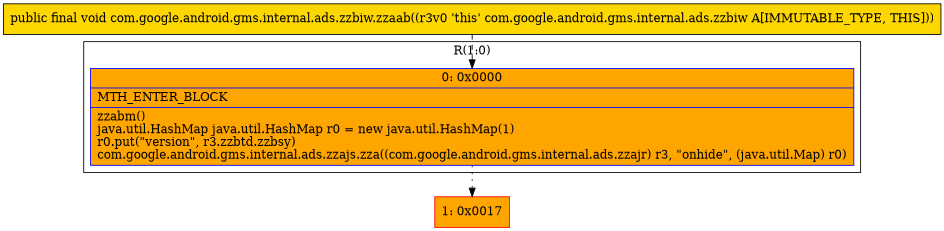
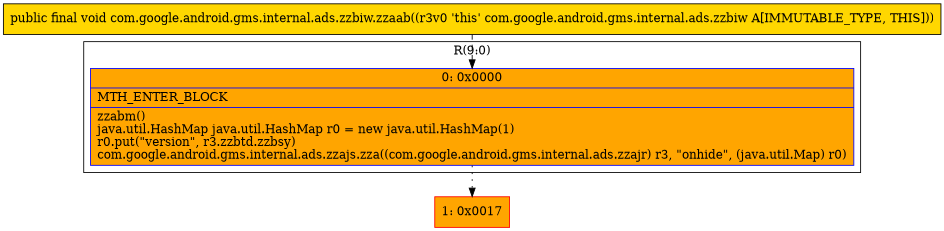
cluster "R(1:0)": label "R(1:0)" -> "R(9:0)"
